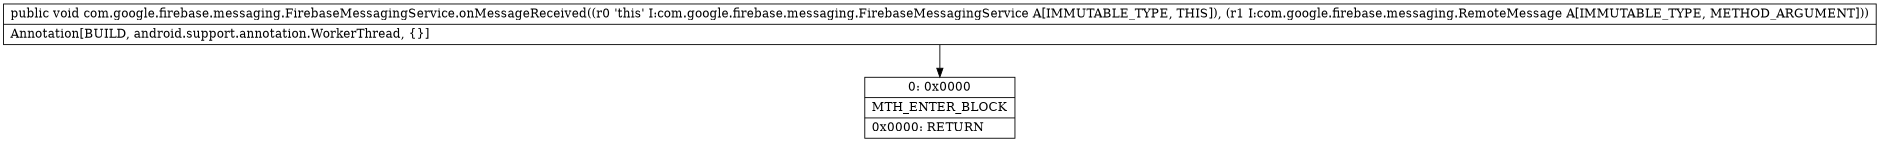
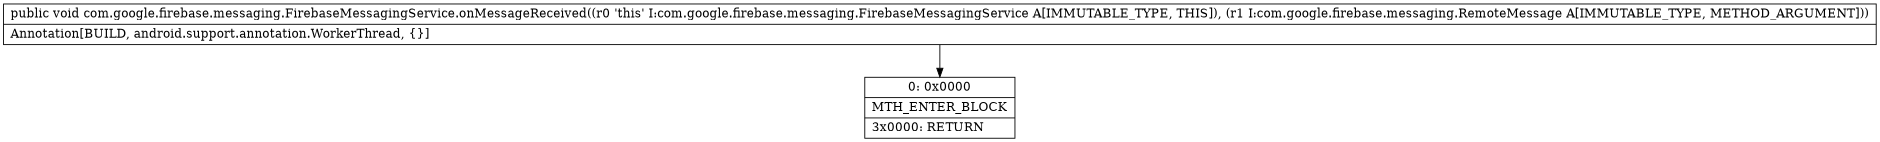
node "0: 0x0000": text "0x0000: RETURN" -> "3x0000: RETURN"
